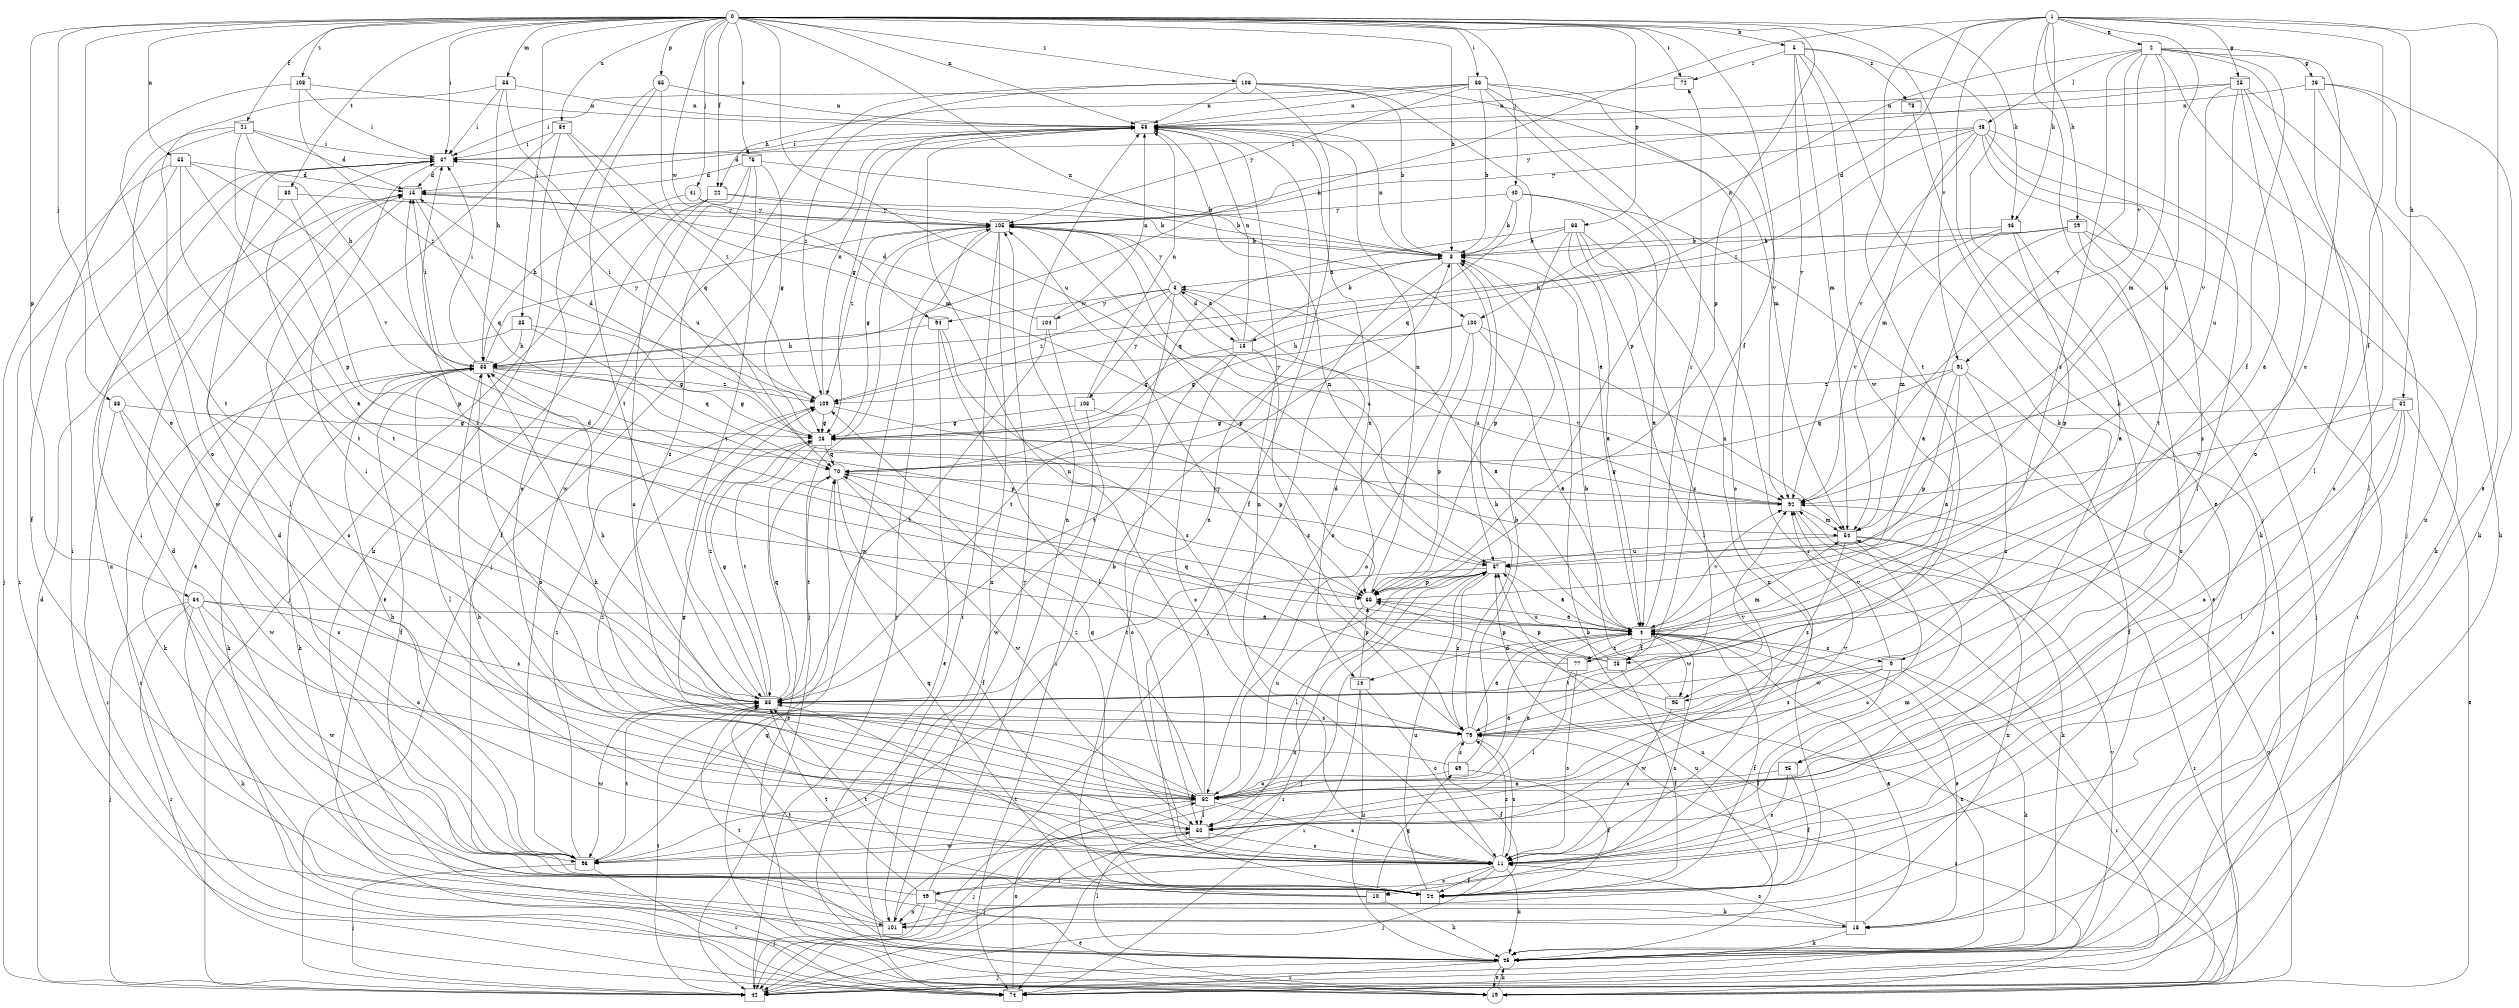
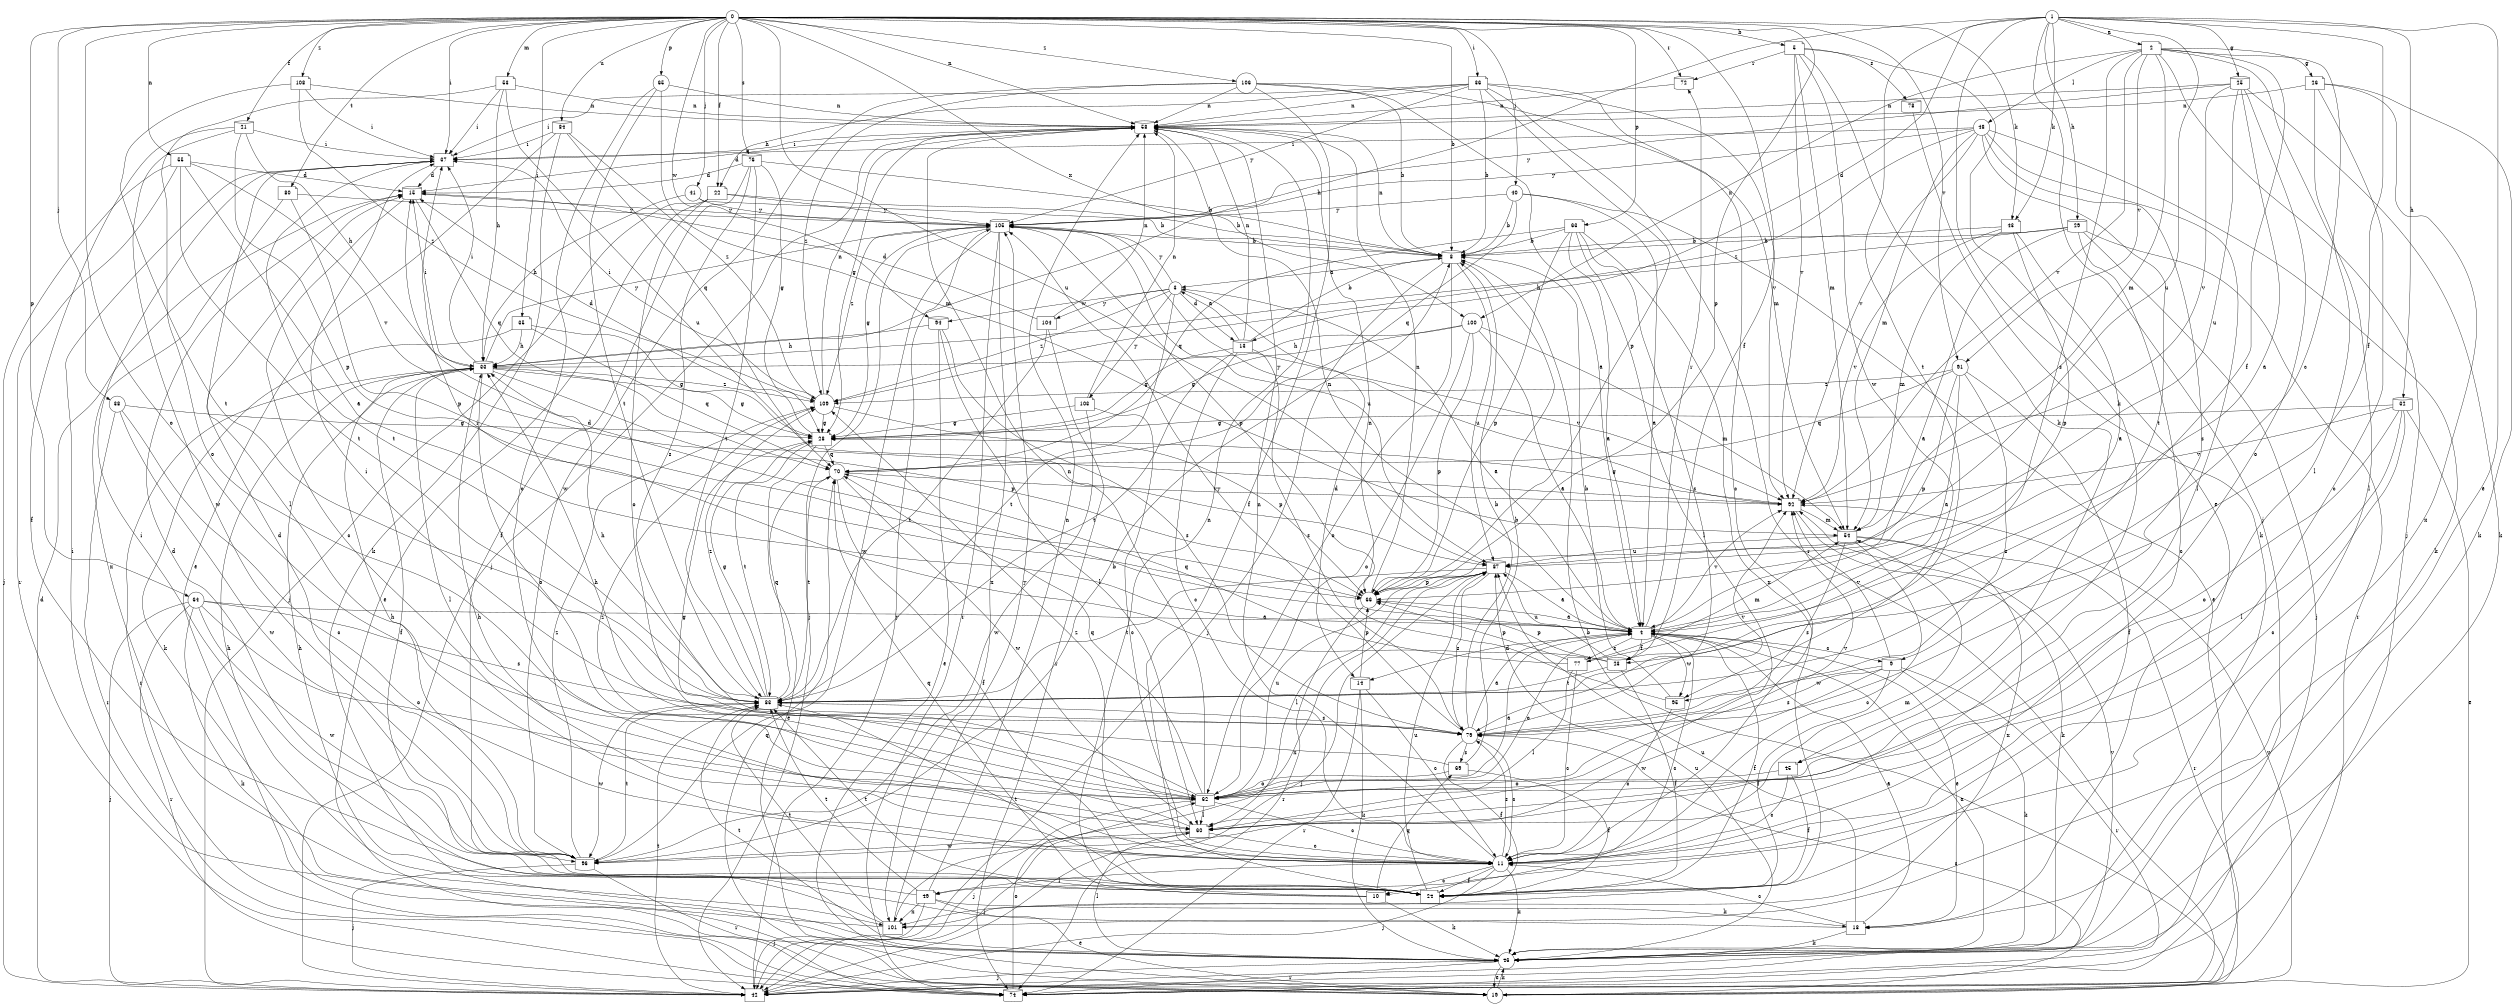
edge "21" -> "15": removed, label "d"
edge "100" -> "54": label "x" -> "m"
edge "69" -> "79": reversed
node "50": label "50" -> "60"
